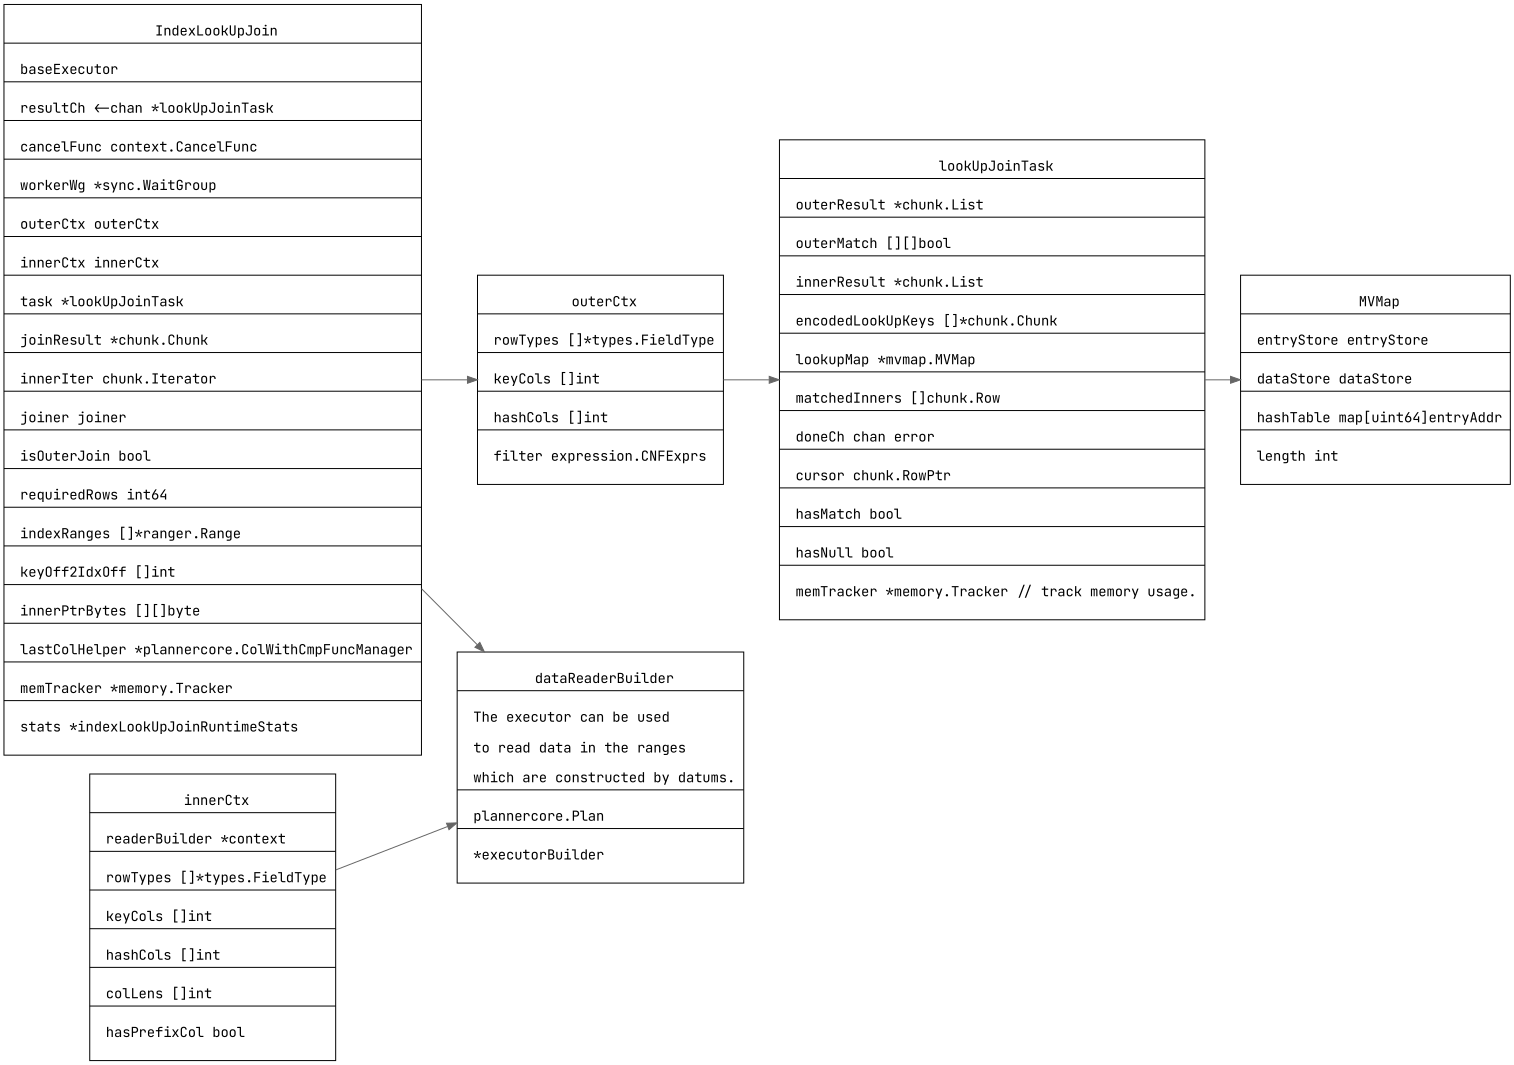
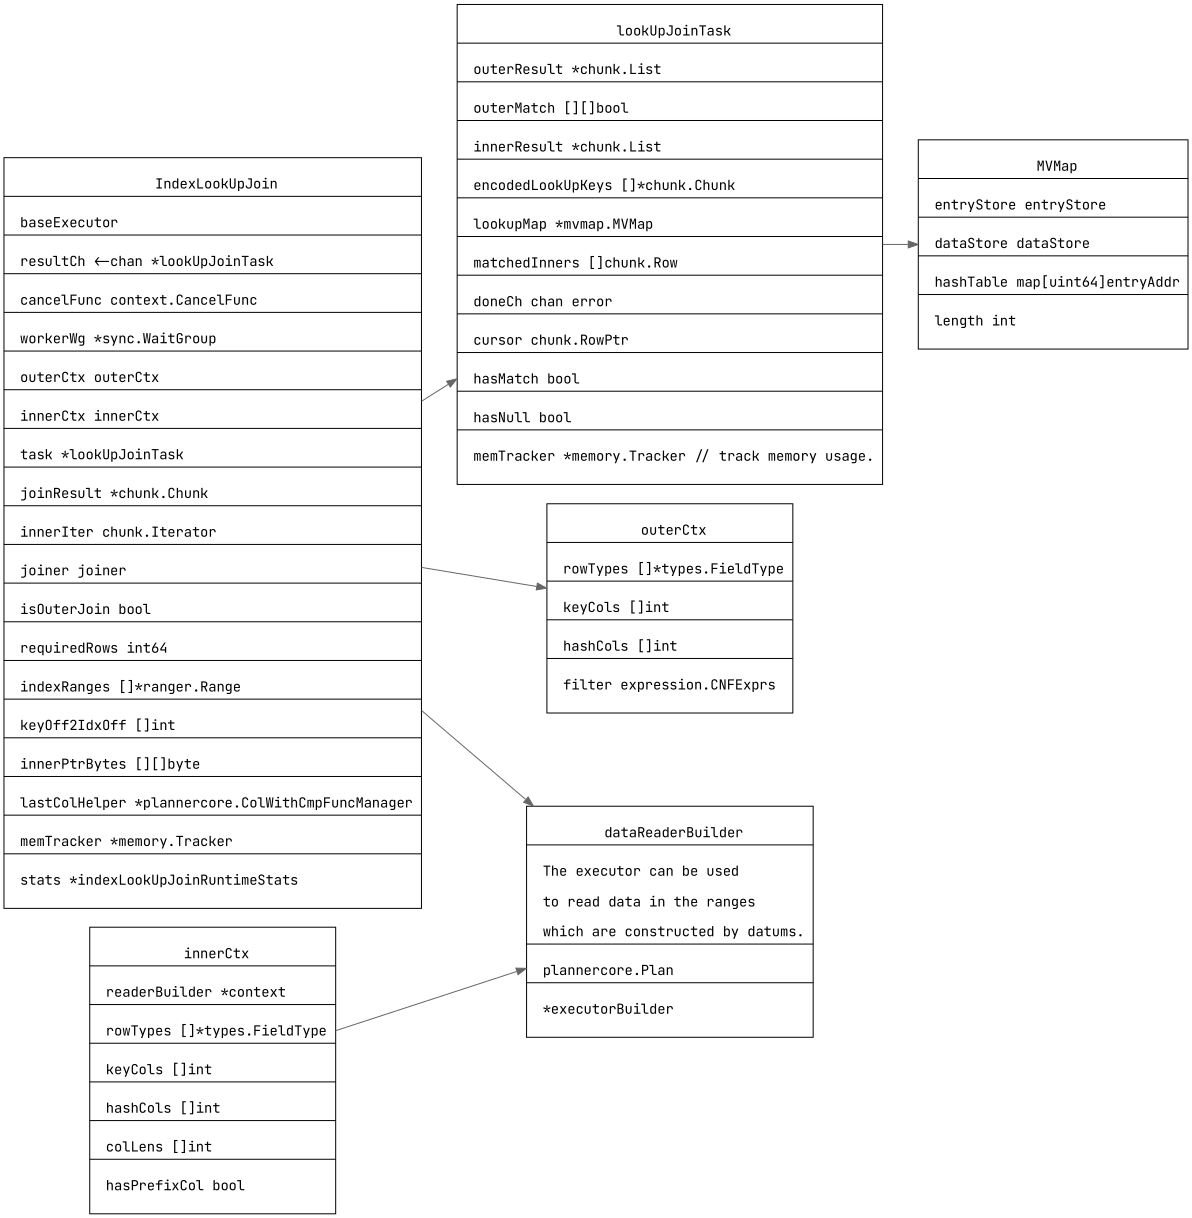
edge "outerCtx" -> "lookUpJoinTask": now "IndexLookUpJoin" -> "lookUpJoinTask"
